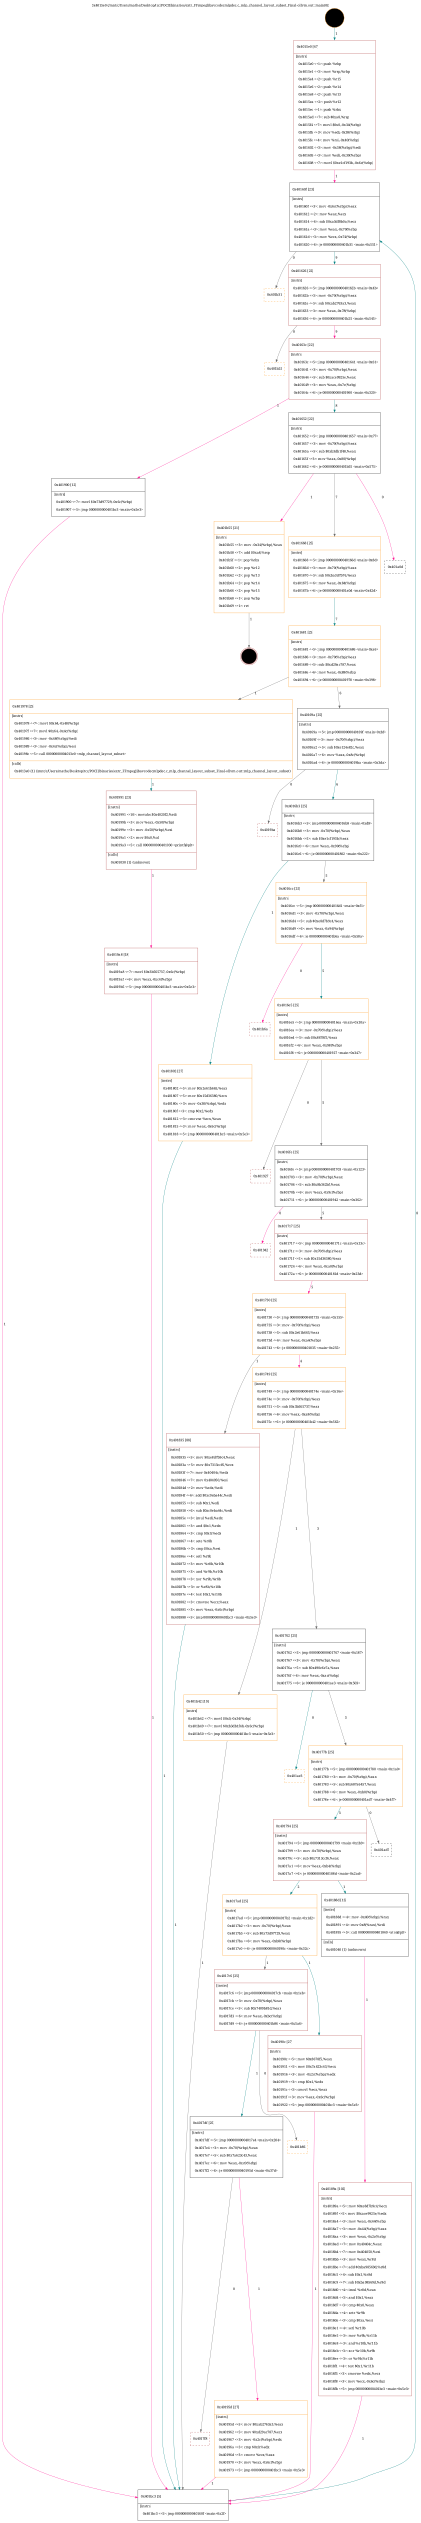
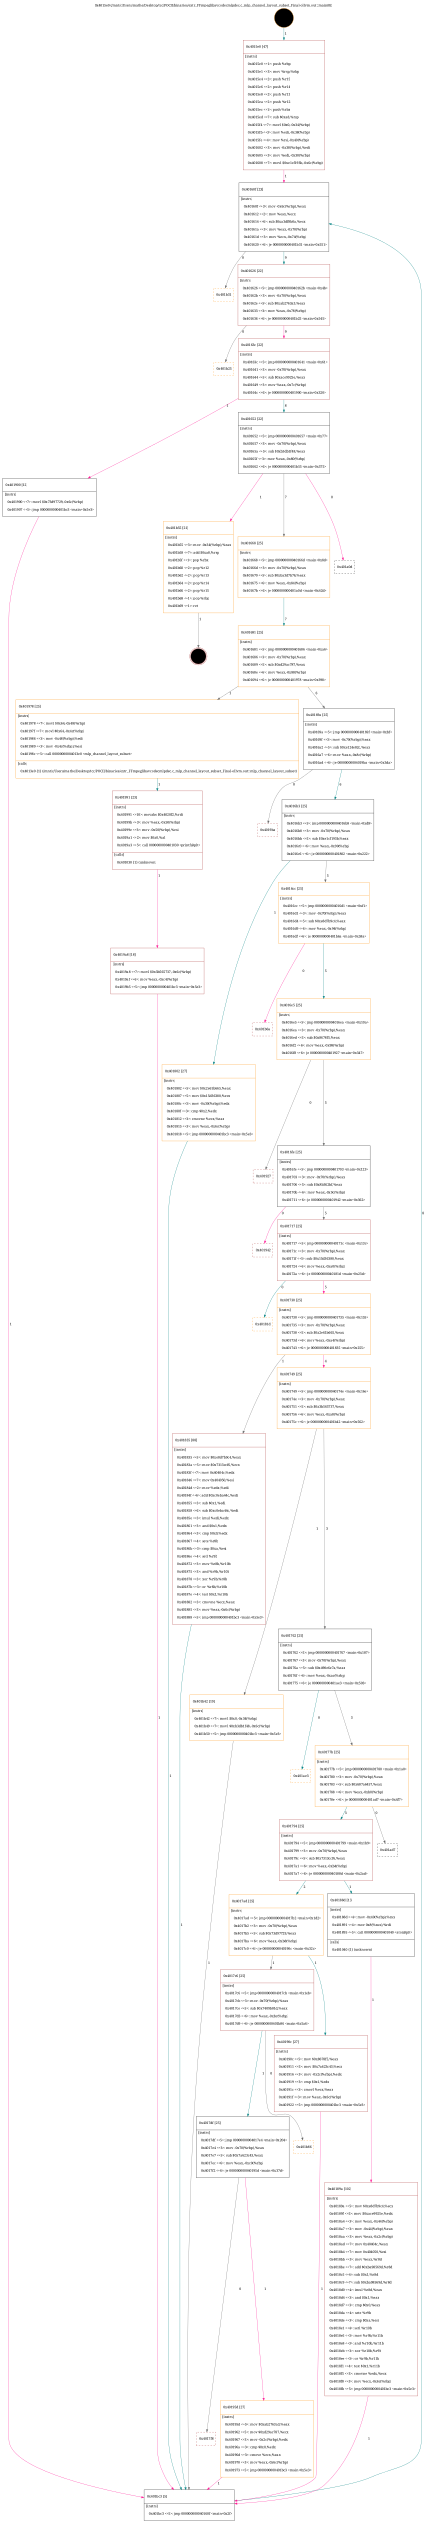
node "0x40181d": added
